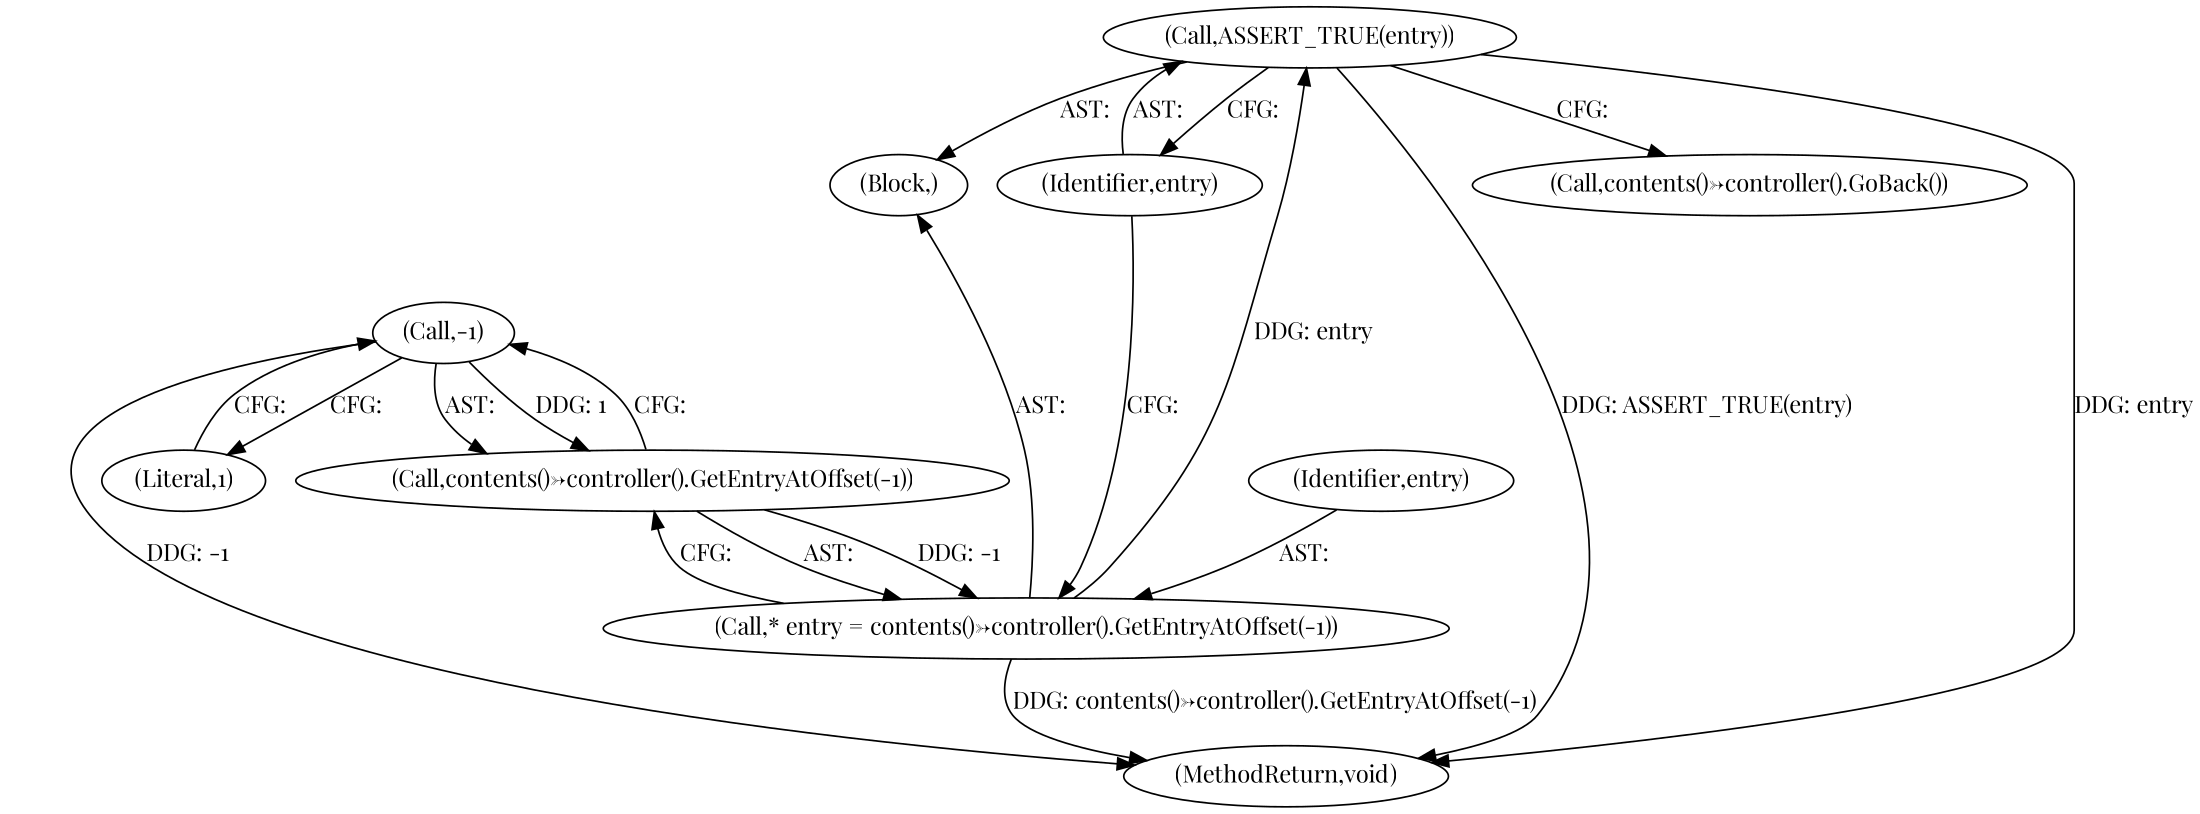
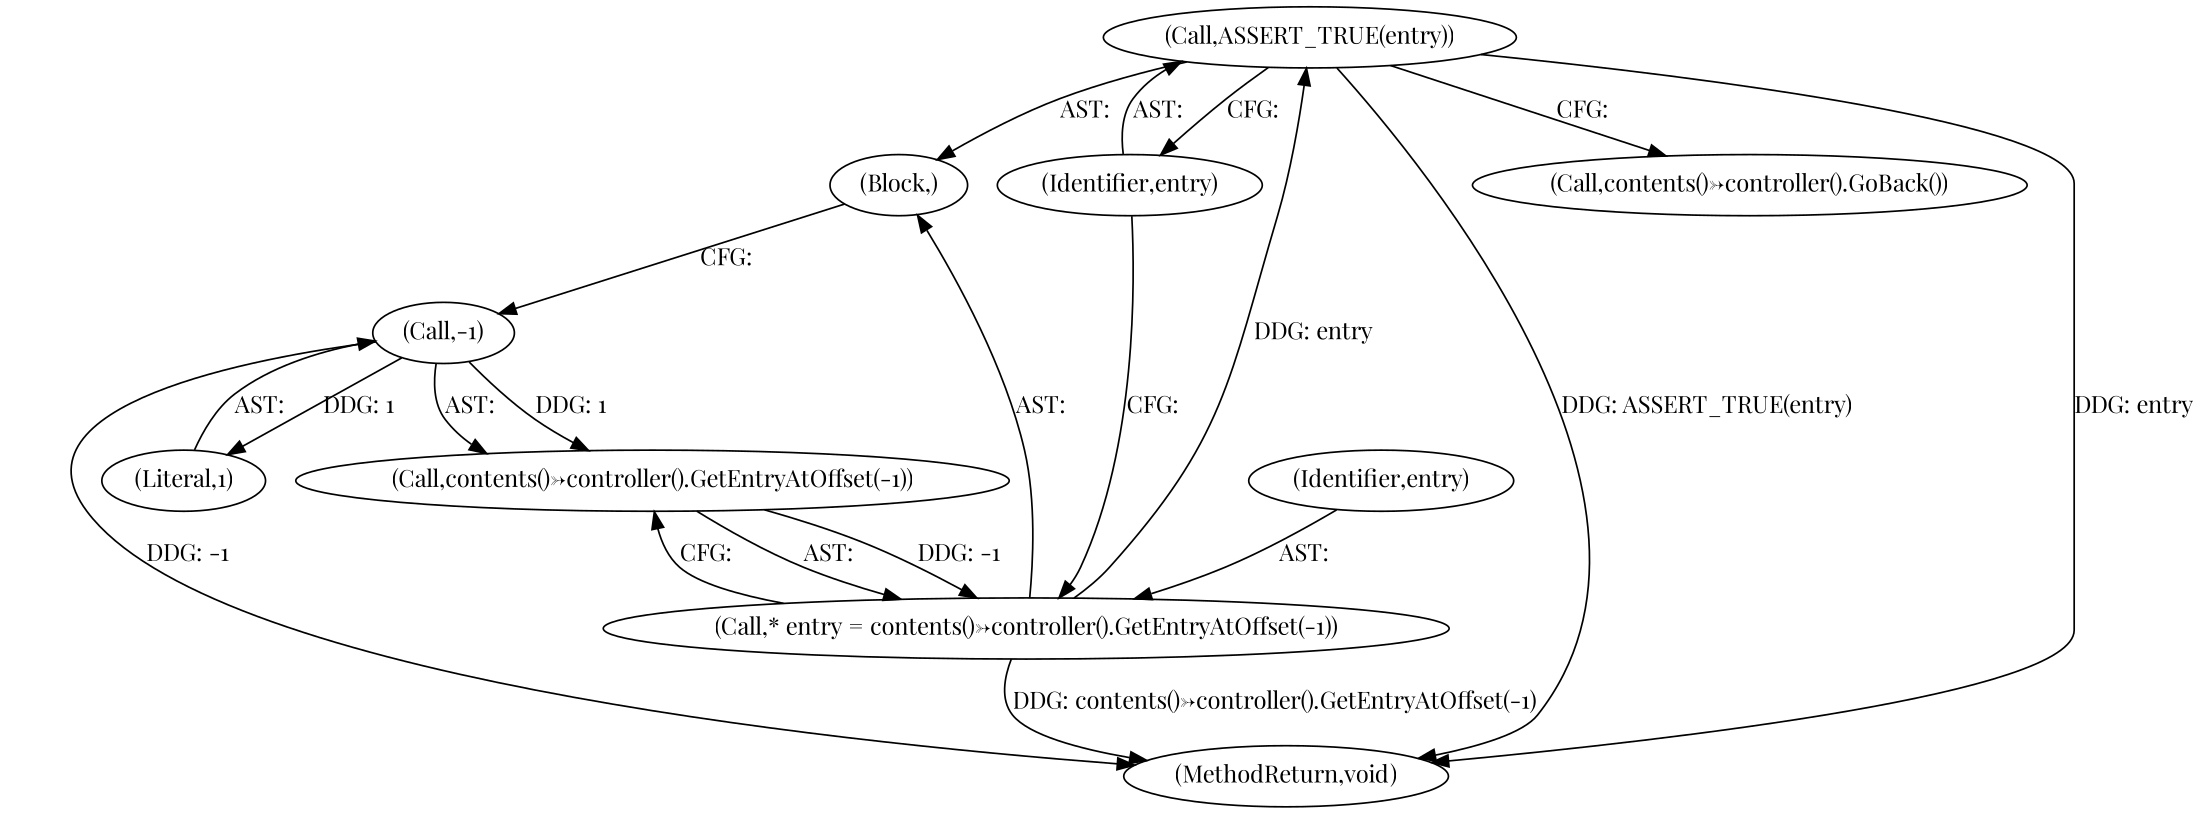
edge "(Call,contents()->controller().GetEntryAtOffset(-1))" -> "(Call,-1)": now "(Block,)" -> "(Call,-1)"
edge "(Literal,1)" -> "(Call,-1)": label "CFG: " -> "AST: "
edge "(Call,-1)" -> "(Literal,1)": label "CFG: " -> "DDG: 1"
